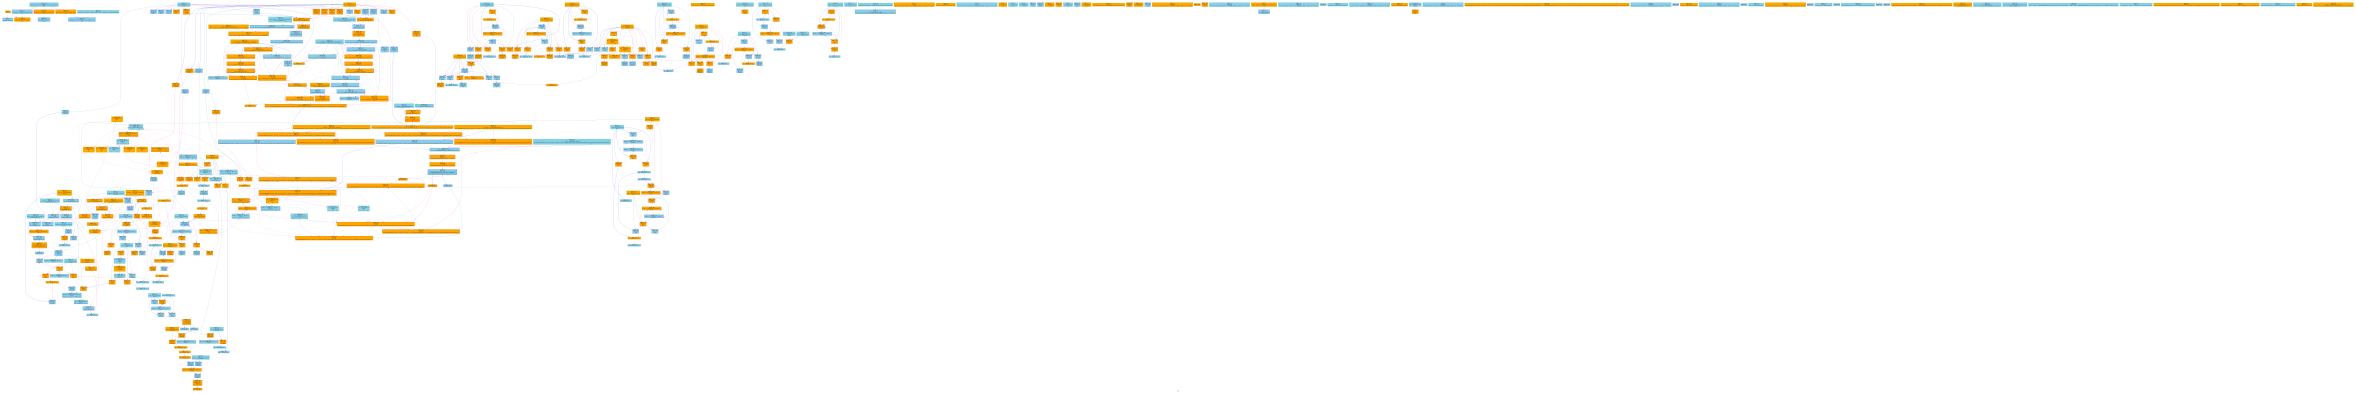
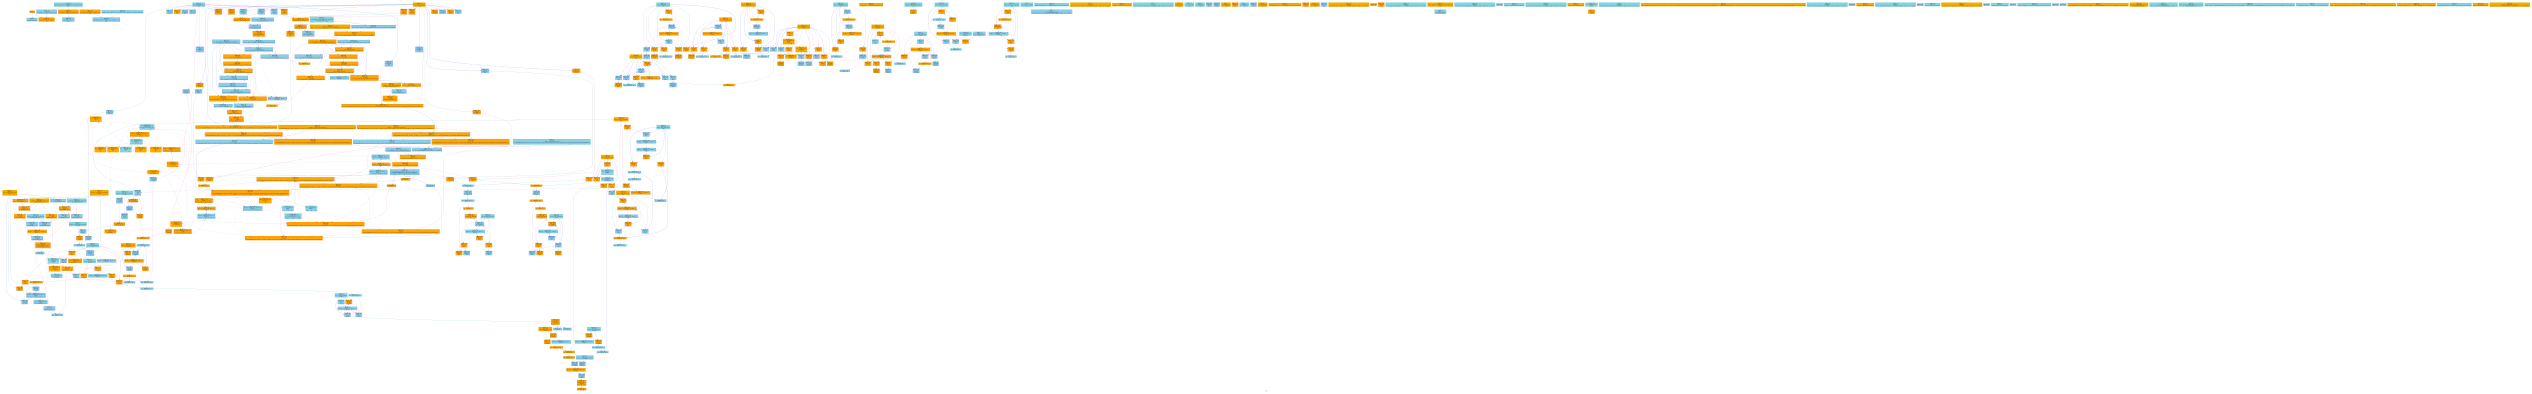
node "NodeID: 87": added
